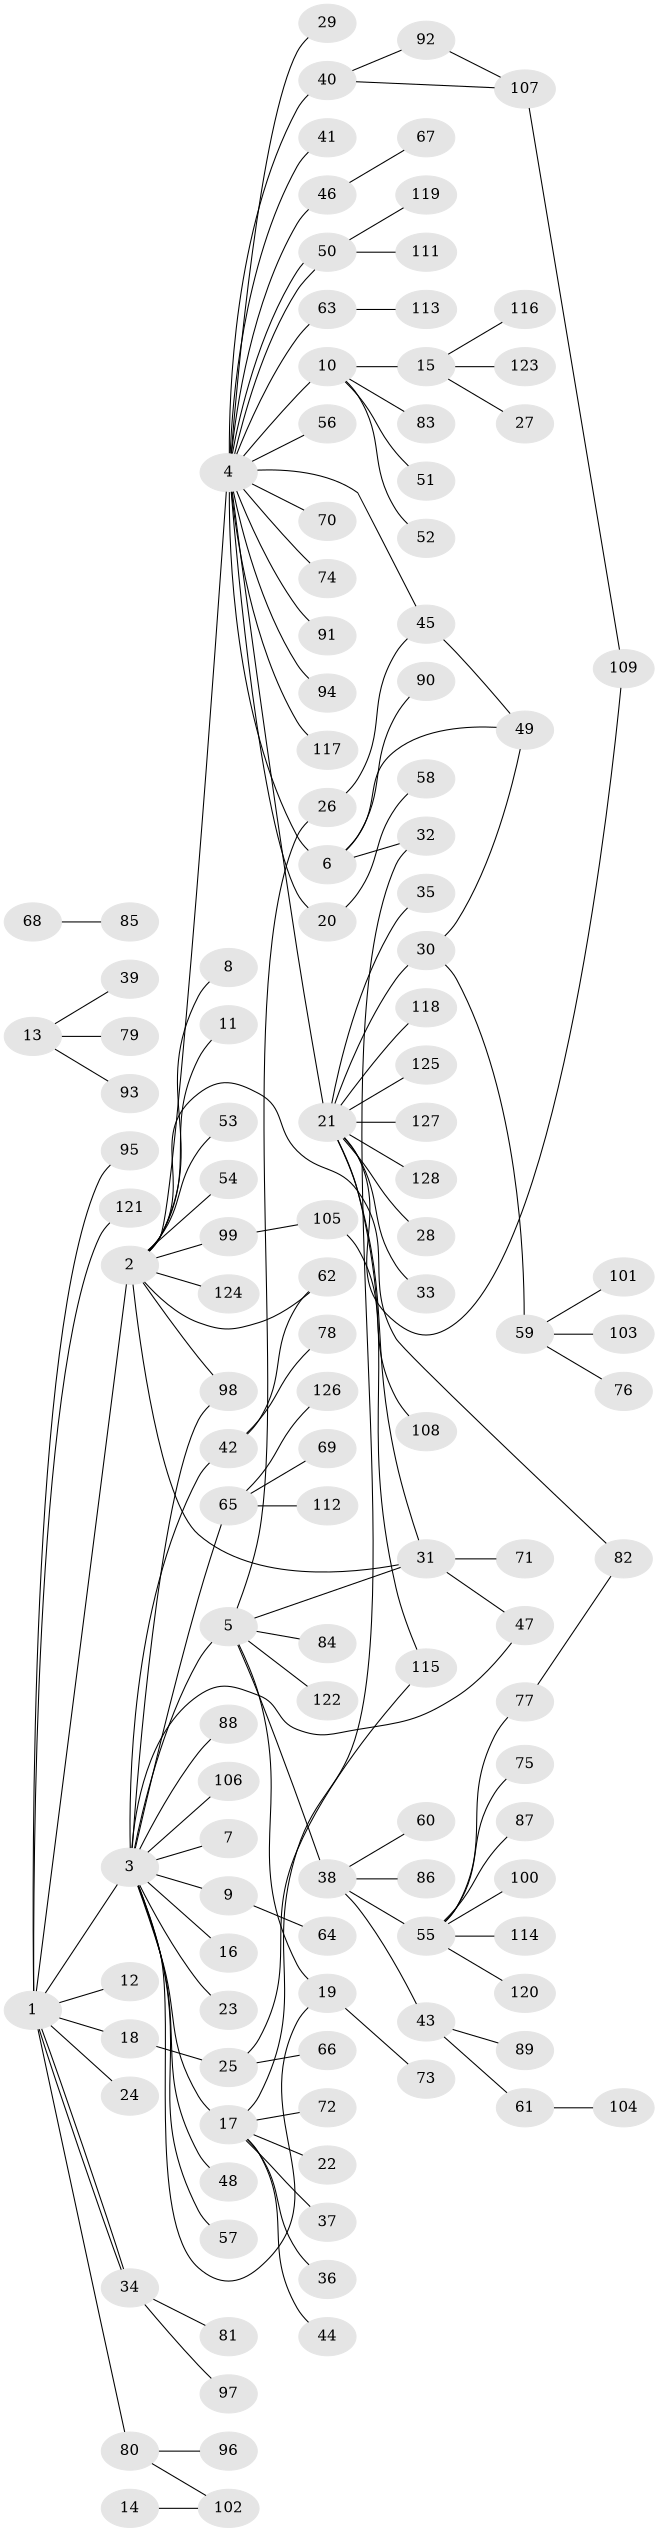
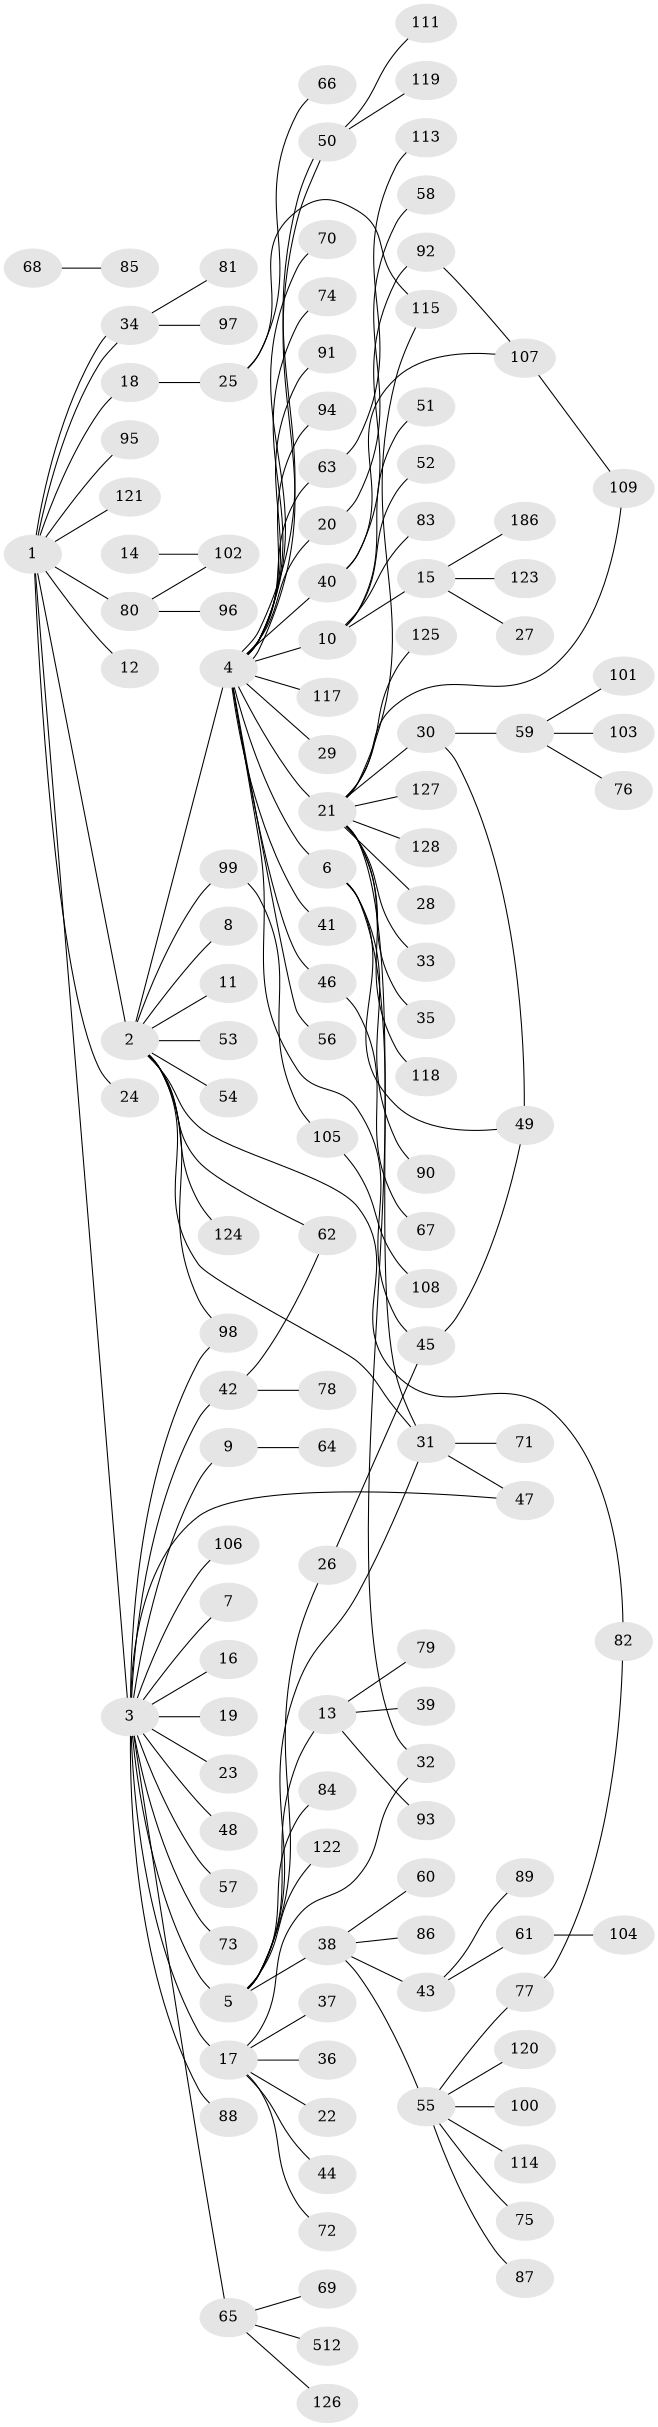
node "116": label "116" -> "186"
node "112": label "112" -> "512"
edge "5" -- "19": now "5" -- "13"
edge "19" -- "73": now "3" -- "73"
